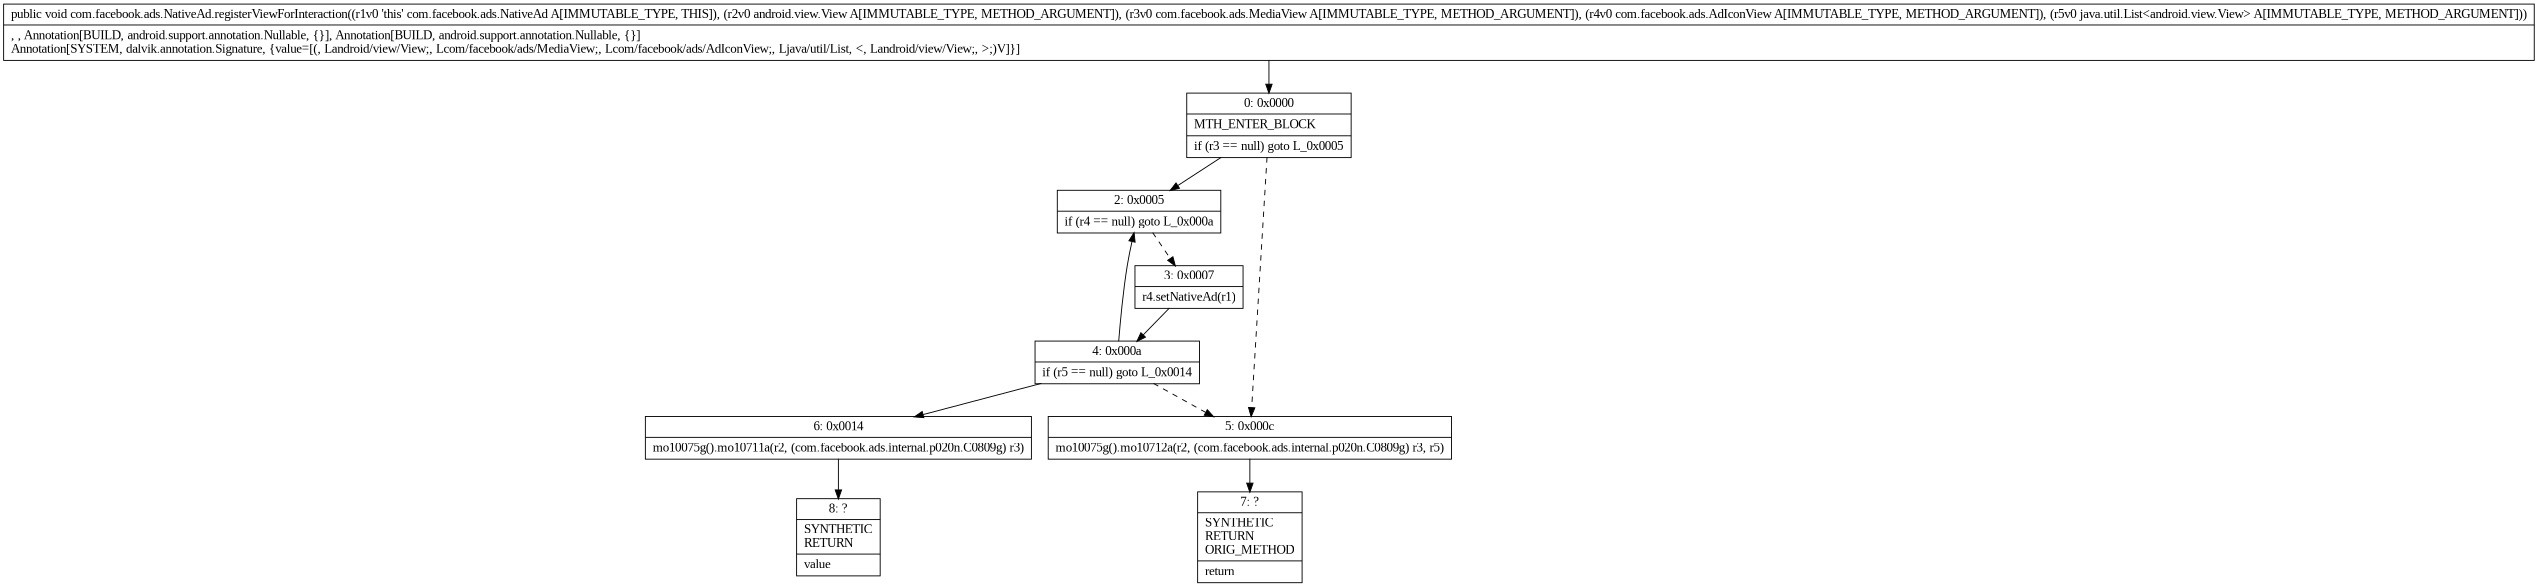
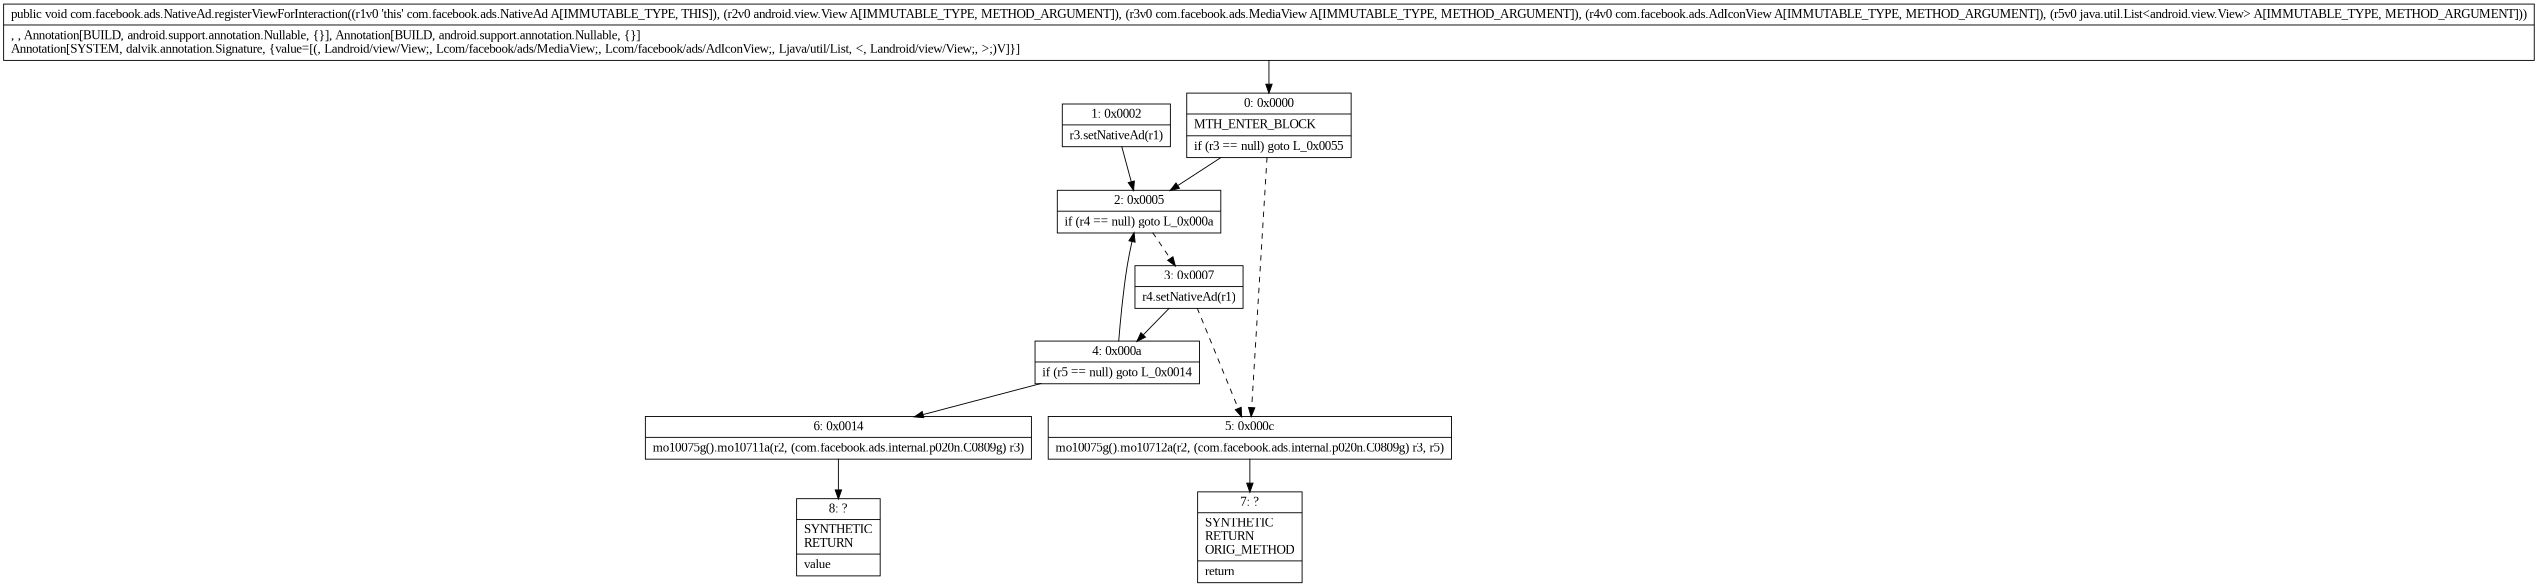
node "1: 0x0002": added
node "0: 0x0000": text "if (r3 == null) goto L_0x0005" -> "if (r3 == null) goto L_0x0055"
edge "4: 0x000a" -> "5: 0x000c": now "3: 0x0007" -> "5: 0x000c"
